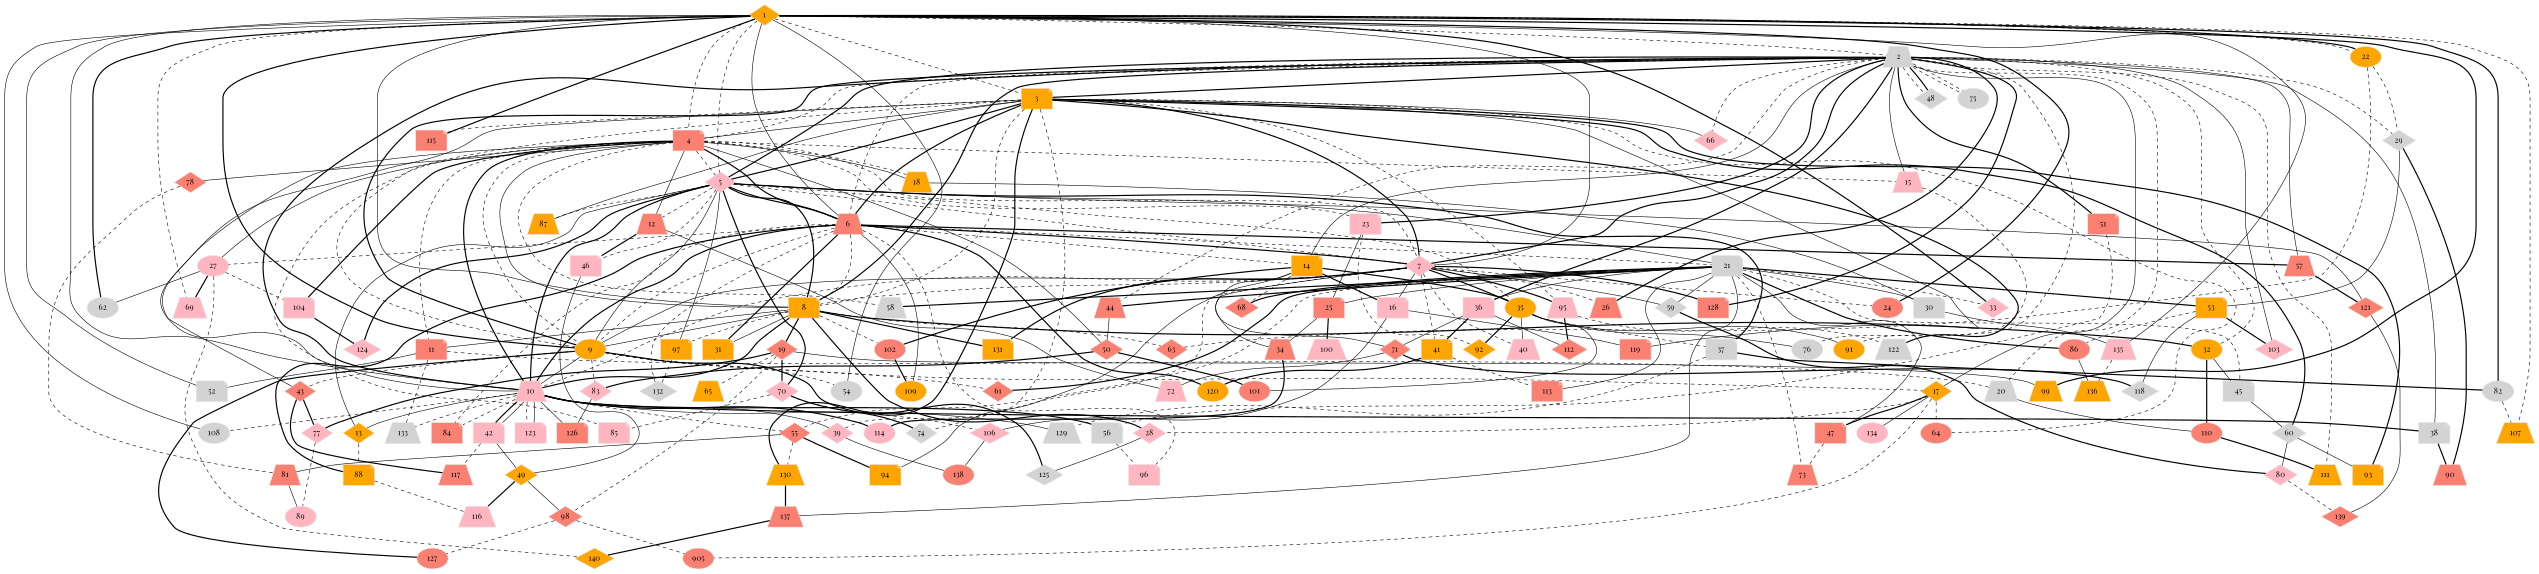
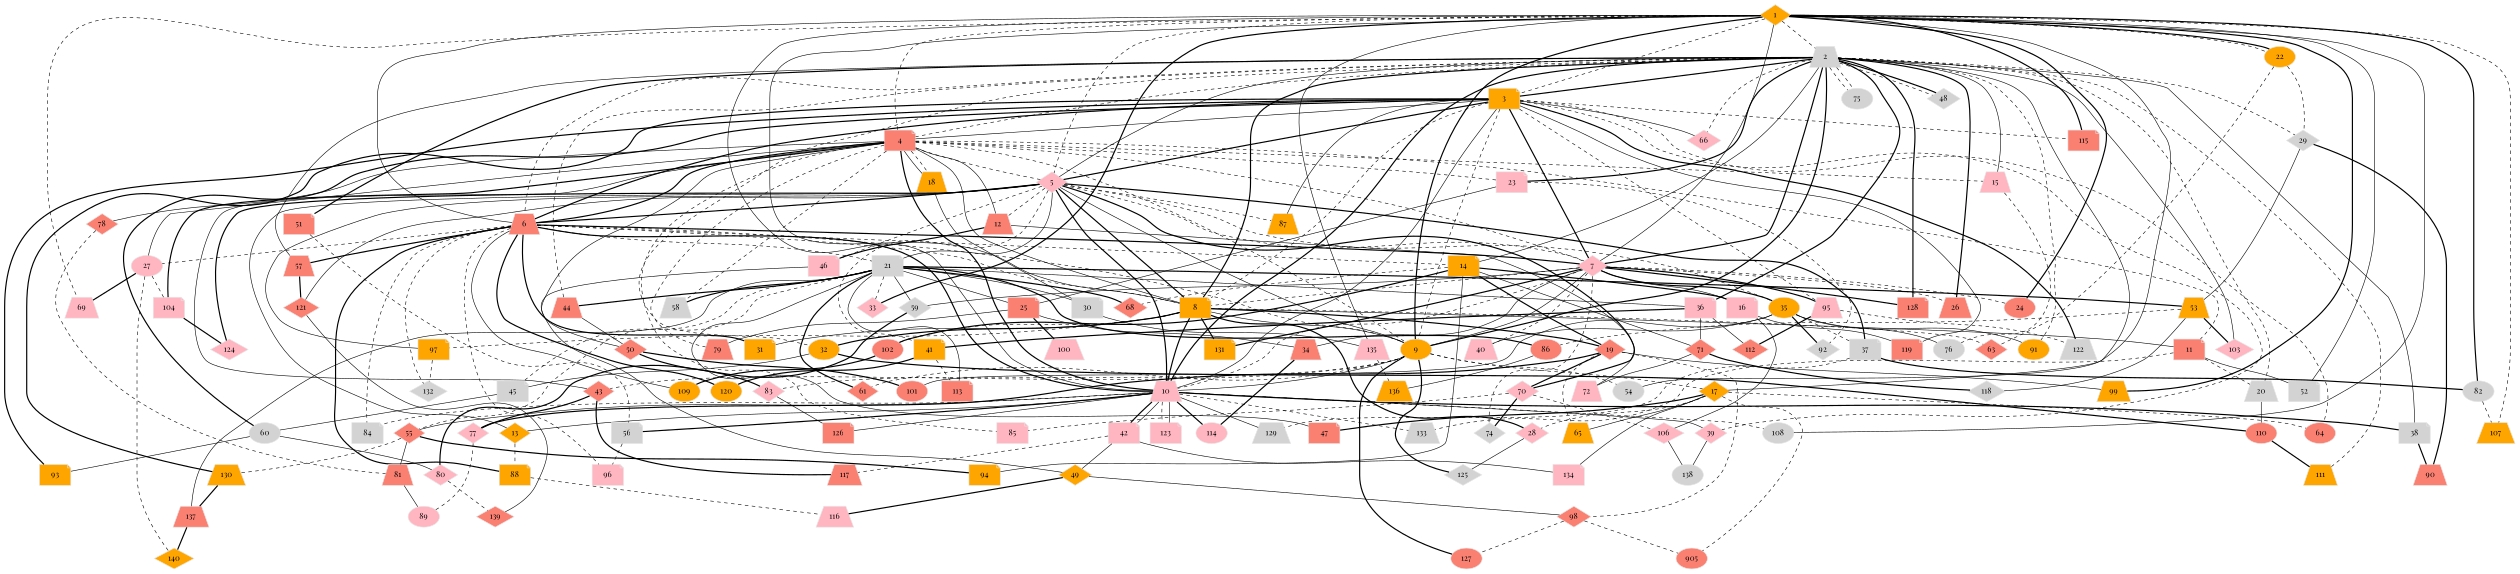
edge "2" -- "5": style bold -> solid
edge "14" -- "35": now "14" -- "19"
edge "7" -- "41": now "5" -- "41"
node "62": removed
node "53": shape note -> trapezium
node "79": added
node "92": fillcolor orange -> lightgrey
edge "17" -- "65": added
edge "10" -- "55": style dashed -> solid
node "84": fillcolor salmon -> lightgrey
node "134": shape ellipse -> note
node "60": shape diamond -> ellipse
edge "42" -- "134": added
node "138": fillcolor salmon -> lightgrey
node "73": removed
